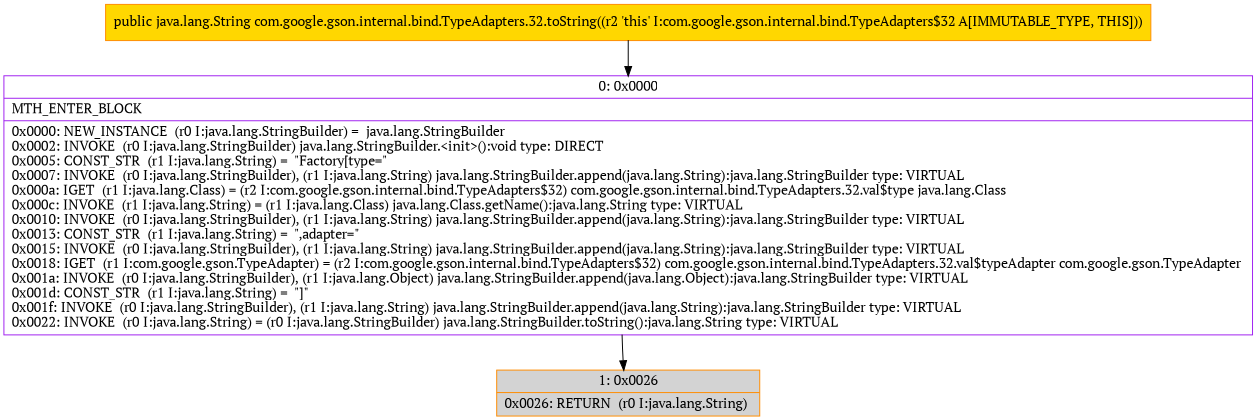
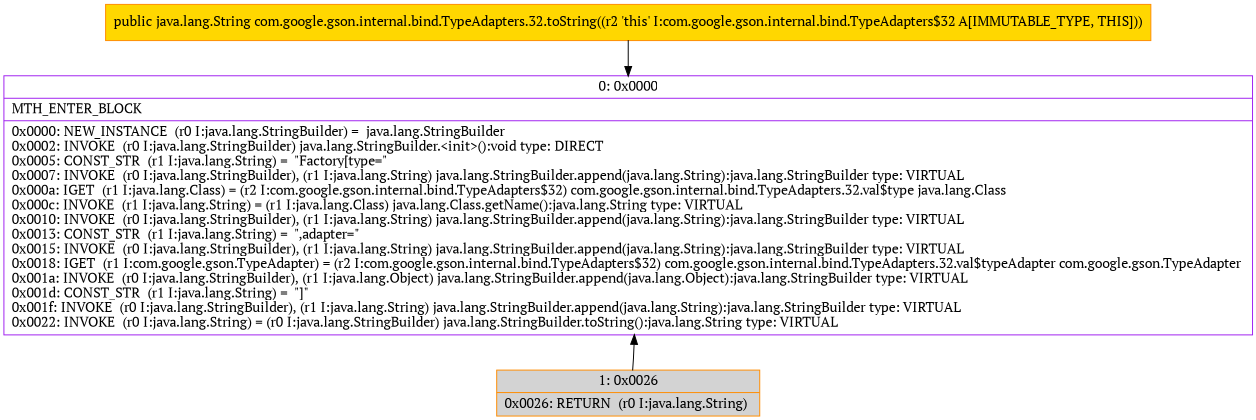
edge "0: 0x0000" -> "1: 0x0026": reversed
